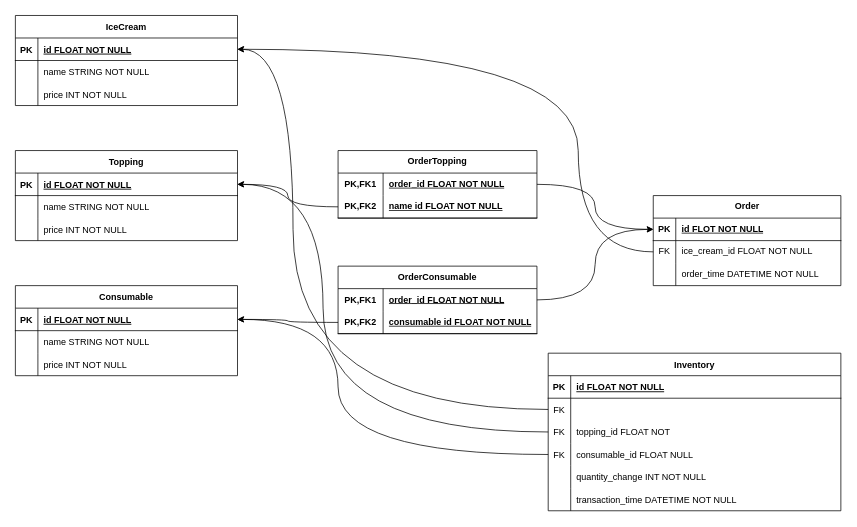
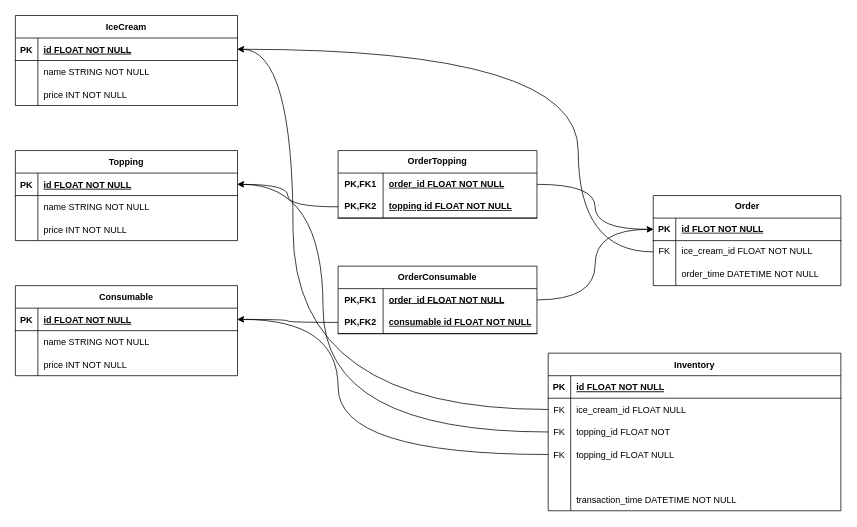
node "name id FLOAT NOT NULL": label "name id FLOAT NOT NULL" -> "topping id FLOAT NOT NULL"
node "ice_cream_id FLOAT NULL": added
node "consumable_id FLOAT NULL": label "consumable_id FLOAT NULL" -> "topping_id FLOAT NULL"
node "quantity_change INT NOT NULL": removed
